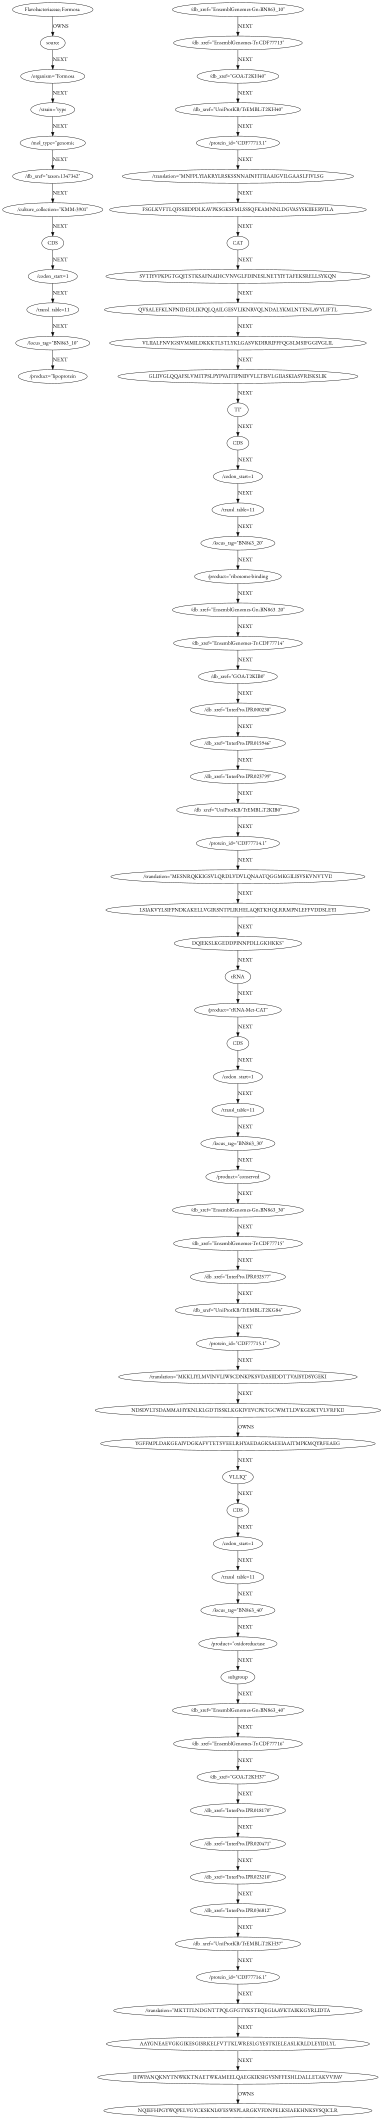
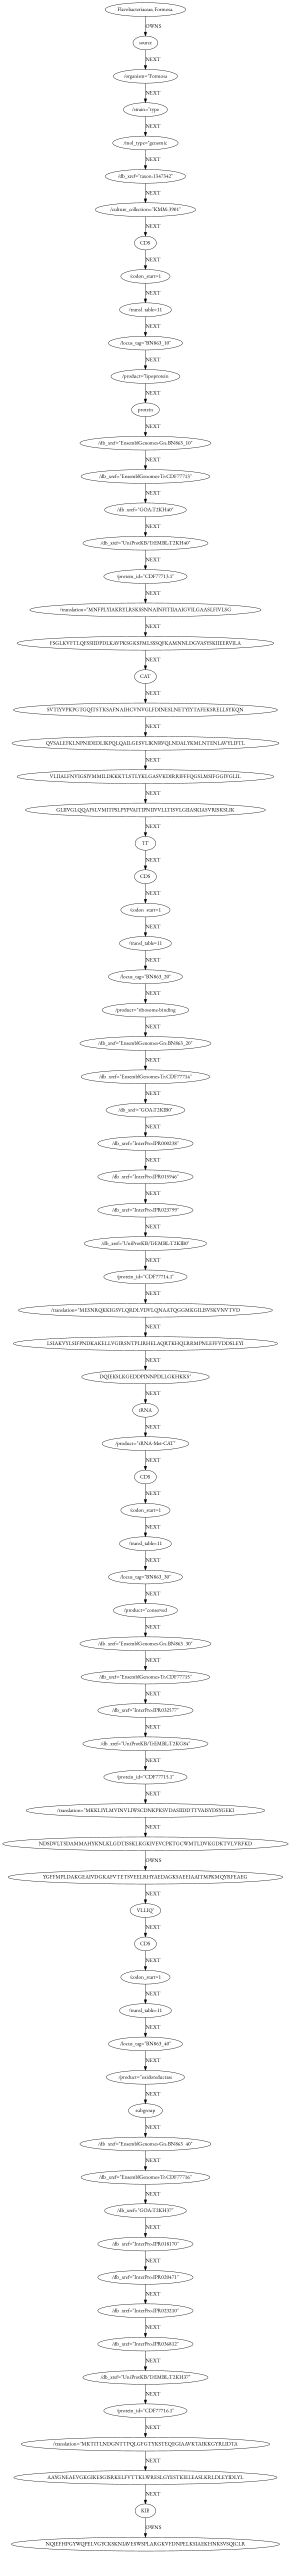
node "protein": added
node "IHWPANQKNYTNWKKTNAETWKAMEELQAEGKIKSIGVSNFFESHLDALLETAKVVPAV": label "IHWPANQKNYTNWKKTNAETWKAMEELQAEGKIKSIGVSNFFESHLDALLETAKVVPAV" -> "KIB"
